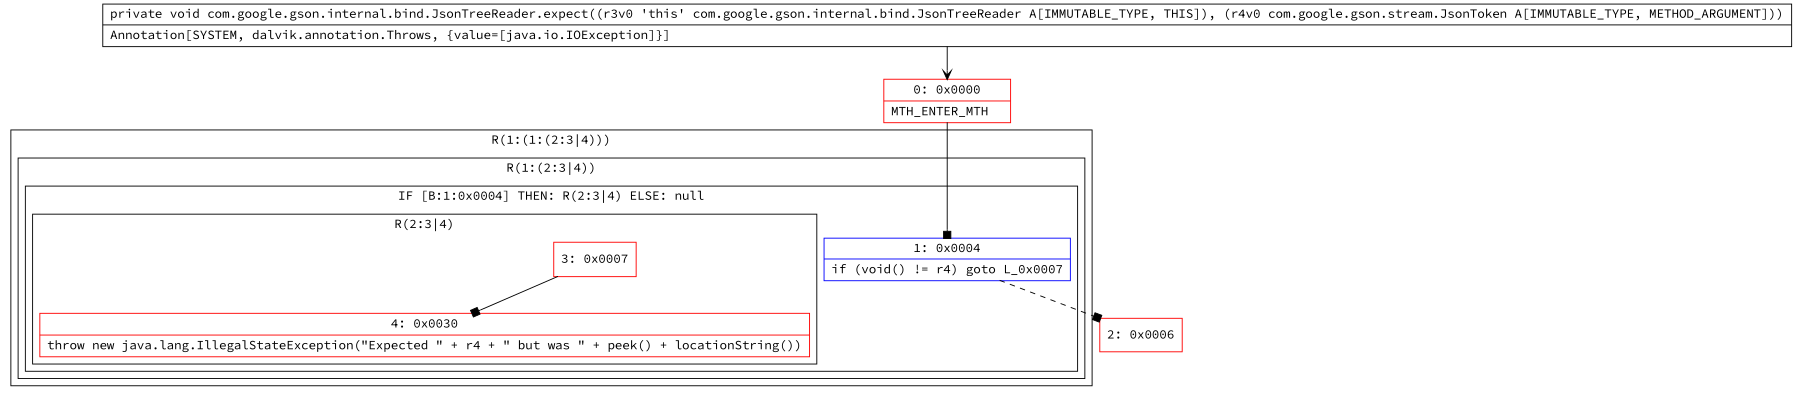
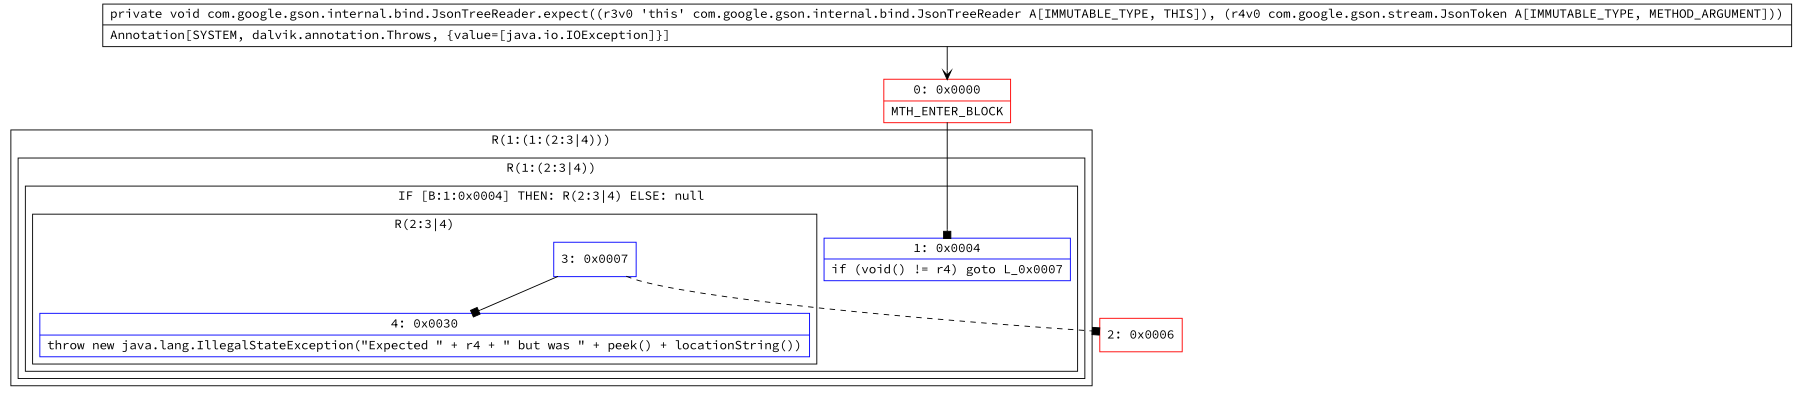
node "0: 0x0000": text "MTH_ENTER_MTH" -> "MTH_ENTER_BLOCK"
node "3: 0x0007": color red -> blue
edge "1: 0x0004" -> "2: 0x0006": now "3: 0x0007" -> "2: 0x0006"
node "4: 0x0030": color red -> blue
